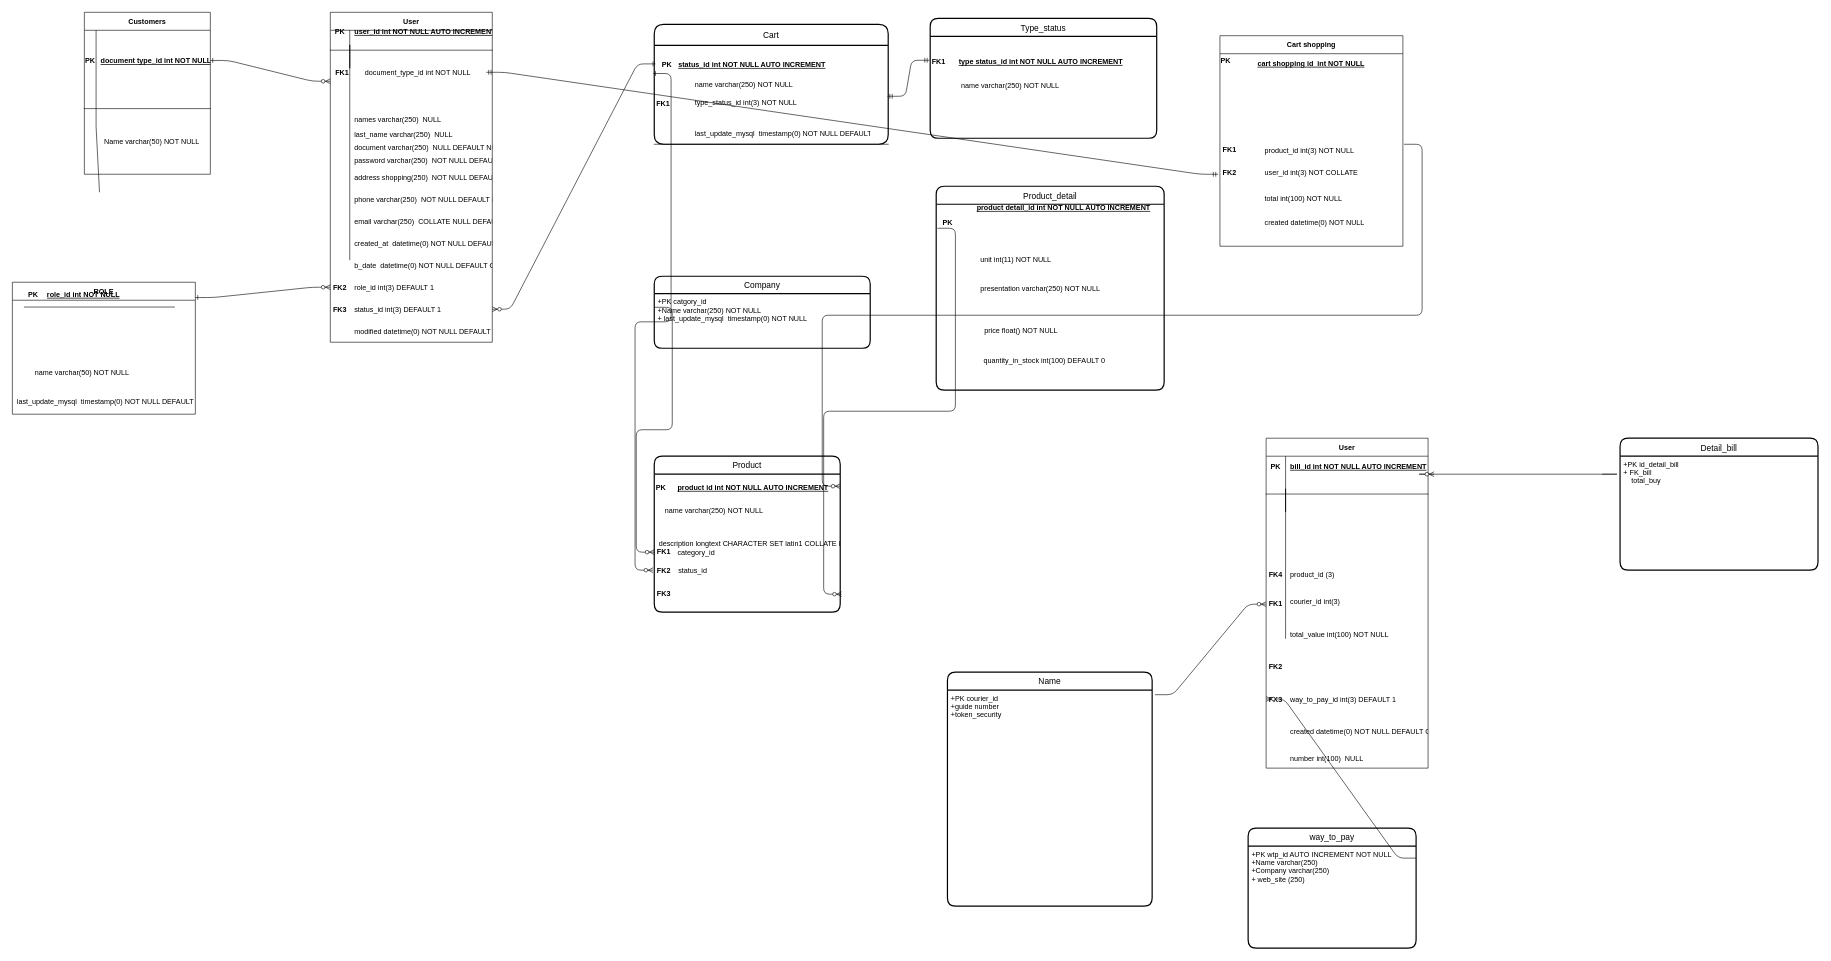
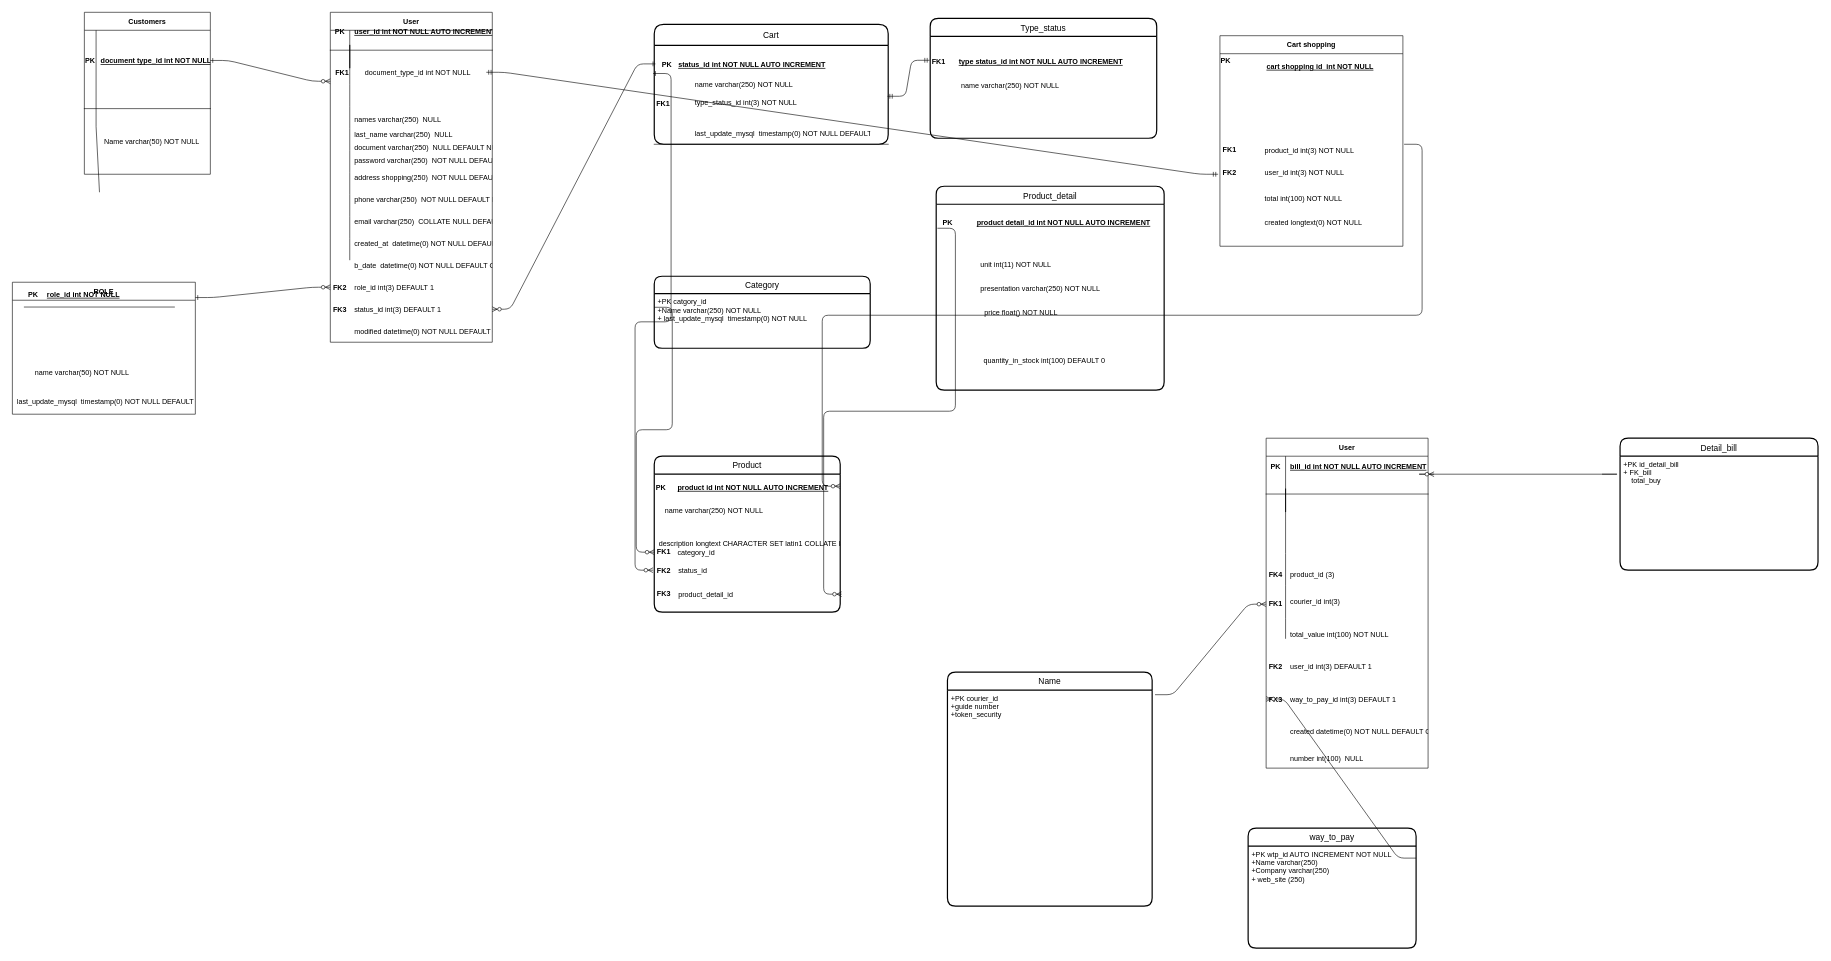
node "cart shopping id int NOT NULL": moved (1312, 63) -> (1321, 66)
node "user_id int(3) NOT COLLATE": label "user_id int(3) NOT COLLATE" -> "user_id int(3) NOT NULL"
node "product detail_id int NOT NULL AUTO INCREMENT": moved (1068, 207) -> (1068, 222)
node "created datetime(0) NOT NULL": label "created datetime(0) NOT NULL" -> "created longtext(0) NOT NULL"
node "unit int(11) NOT NULL": size 126x15 -> 177x24
node "Company": label "Company" -> "Category"
node "price float() NOT NULL": moved (1068, 330) -> (1068, 312)
node "product_detail_id": added
node "user_id int(3) DEFAULT 1": added
